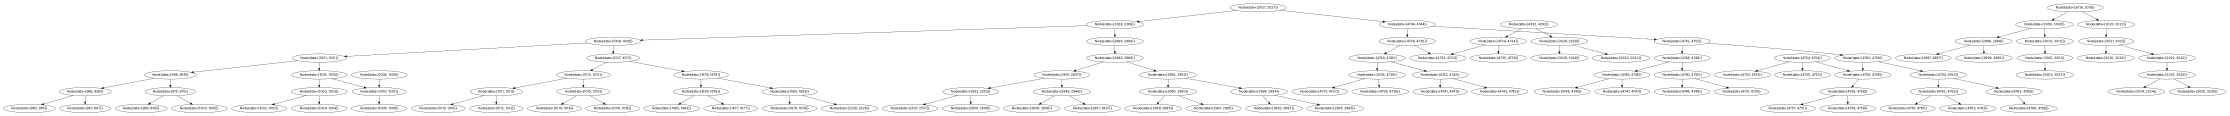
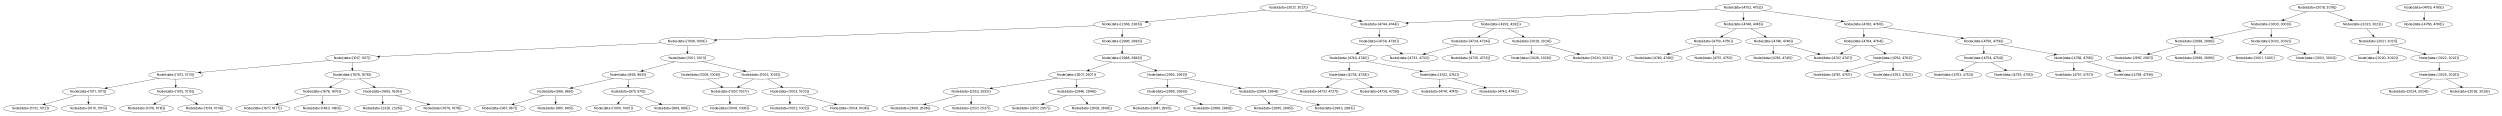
edge "Node{data=[4744, 4744]}" -> "Node{data=[4752, 4752]}": reversed
edge "Node{data=[3001, 3001]}" -> "Node{data=[3003, 3003]}": now "Node{data=[3002, 3002]}" -> "Node{data=[3003, 3003]}"
edge "Node{data=[4754, 4754]}" -> "Node{data=[4756, 4756]}": reversed
edge "Node{data=[4764, 4764]}" -> "Node{data=[4765, 4765]}": now "Node{data=[4764, 4764]}" -> "Node{data=[4747, 4747]}"
